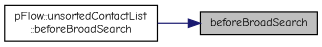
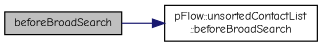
edge "pFlow::unsortedContactList ::beforeBroadSearch" -> "beforeBroadSearch": reversed
